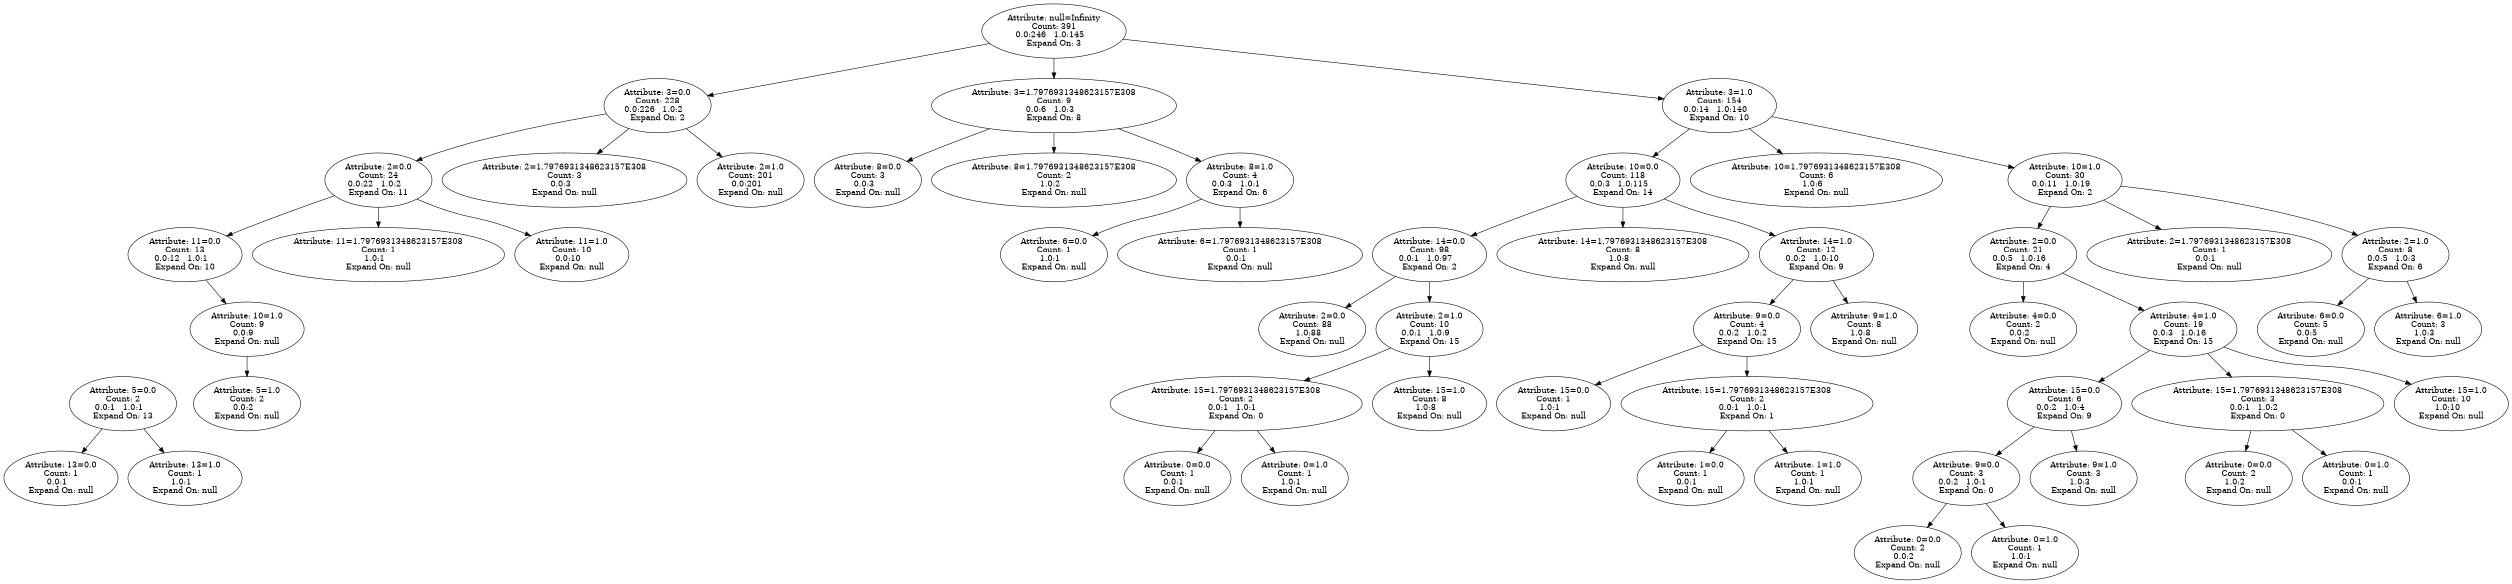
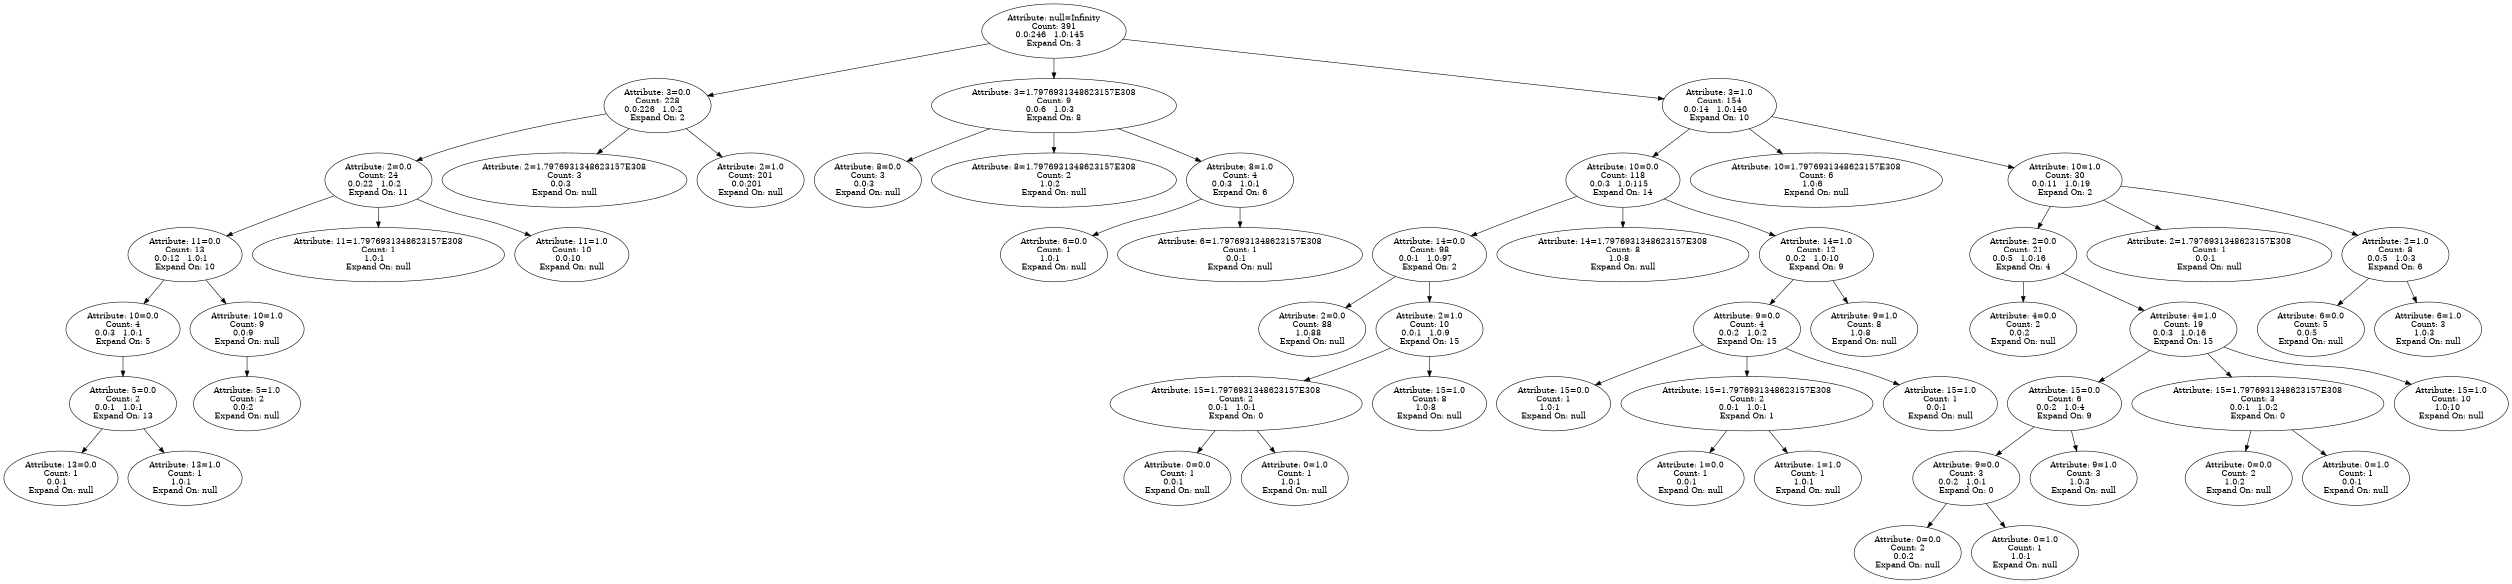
node "Attribute: 10=0.0 Count: 4 0.0:3   1.0:1 Expand On: 5": added
node "Attribute: 15=1.0 Count: 1 0.0:1 Expand On: null": added
